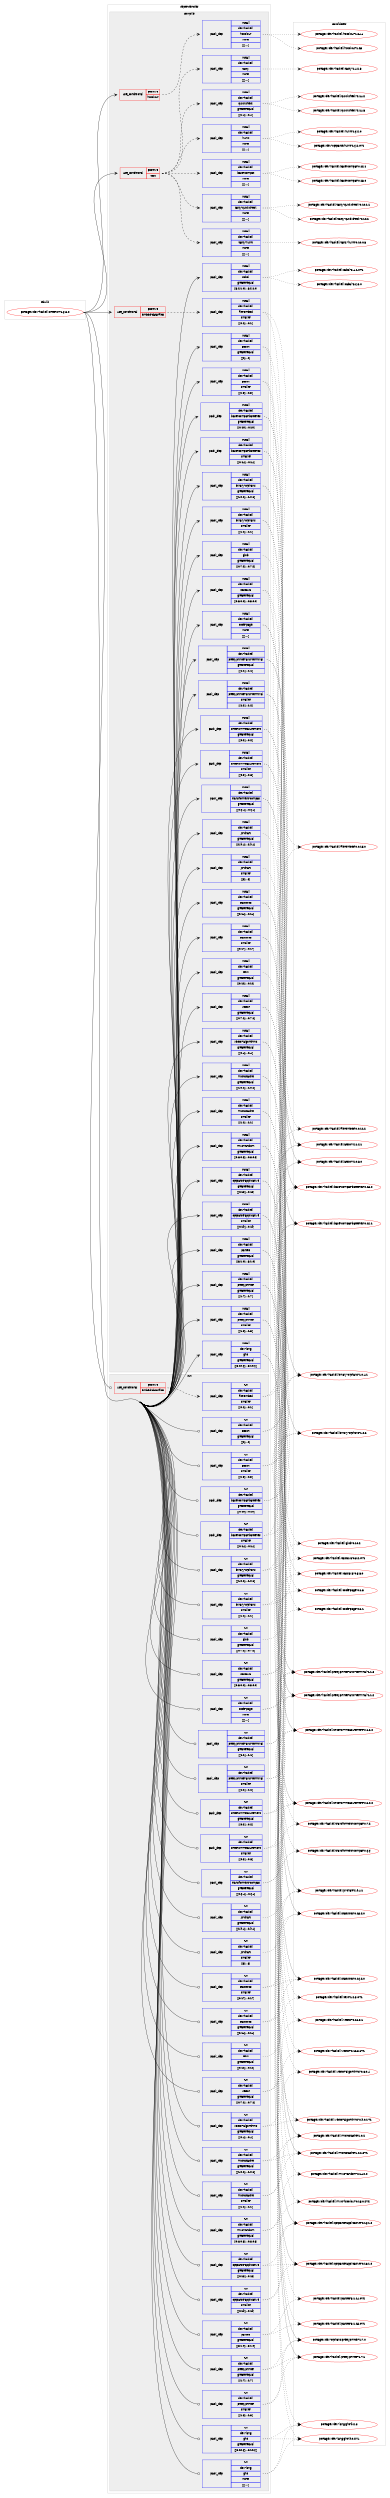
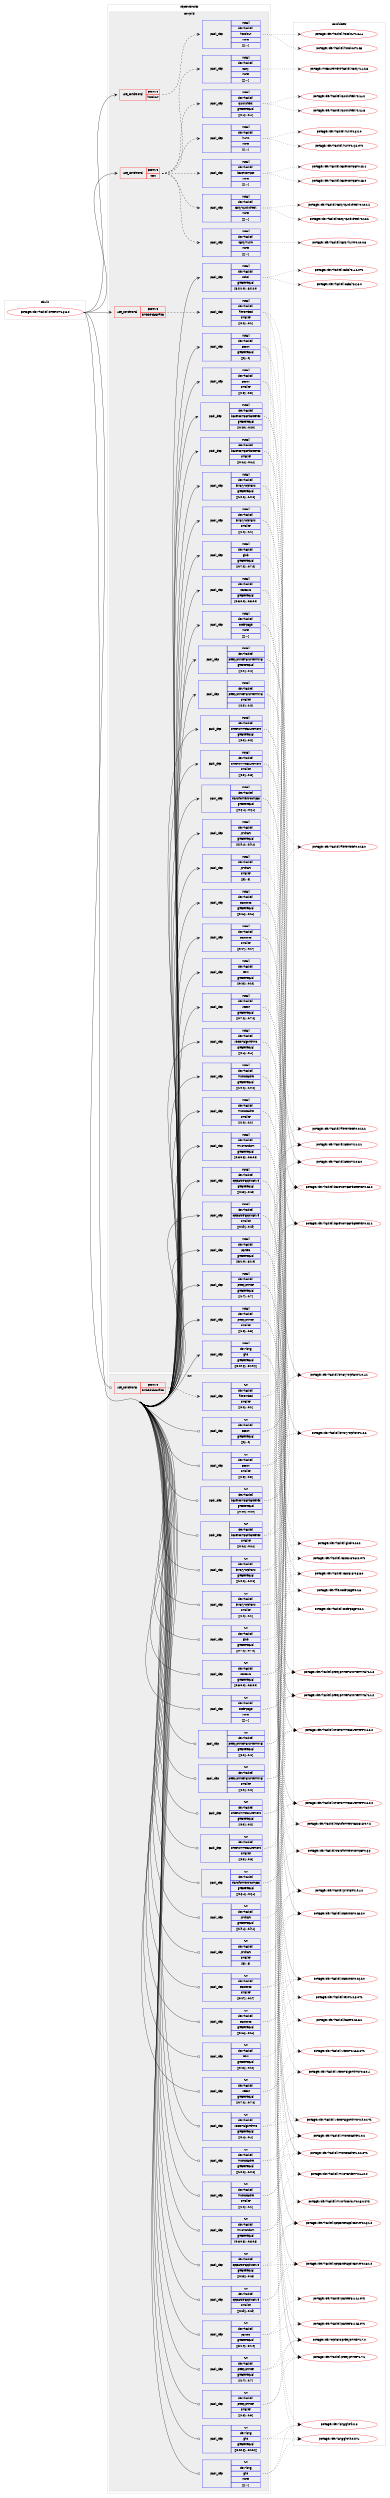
node "portage://dev-haskell/tasty-1.4.2.3": label "portage://dev-haskell/tasty-1.4.2.3" -> "portage://measurement-haskell/tasty-1.4.2.3"
node "portage://dev-optparse/hunit-1.6.2.0-r1": label "portage://dev-optparse/hunit-1.6.2.0-r1" -> "portage://dev-haskell/hunit-1.6.2.0-r1"
node "portage://dev-haskell/code-page-0.1.3": label "portage://dev-haskell/code-page-0.1.3" -> "portage://dev-file/code-page-0.1.3"
node "portage://dev-haskell/transformers-compat-0.7.2": label "portage://dev-haskell/transformers-compat-0.7.2" -> "portage://dev-haskell/transformers-cassava-0.7.2"
node "portage://dev-haskell/vector-0.12.3.1": label "portage://dev-haskell/vector-0.12.3.1" -> "portage://dev-haskell/base-0.12.3.1"
